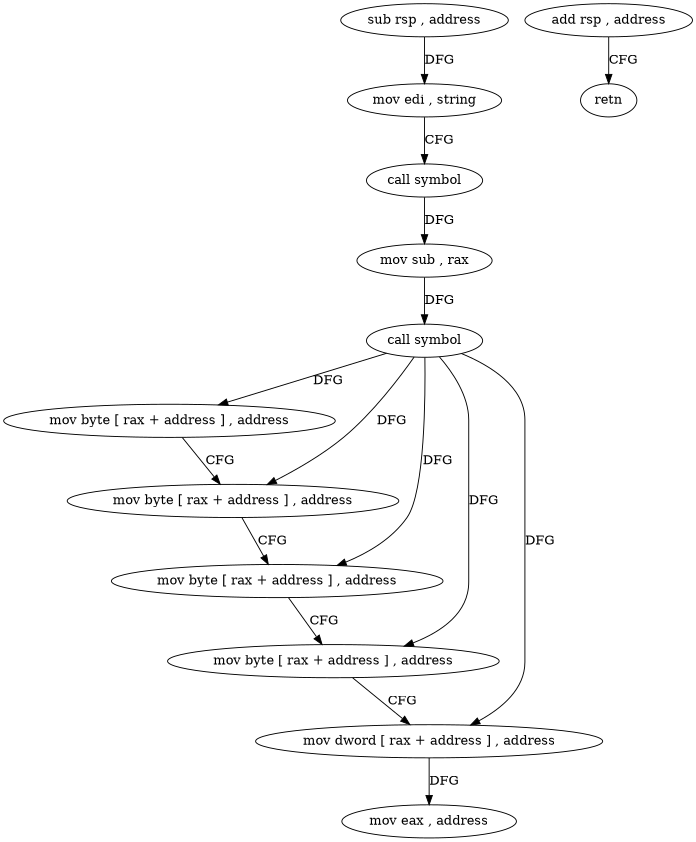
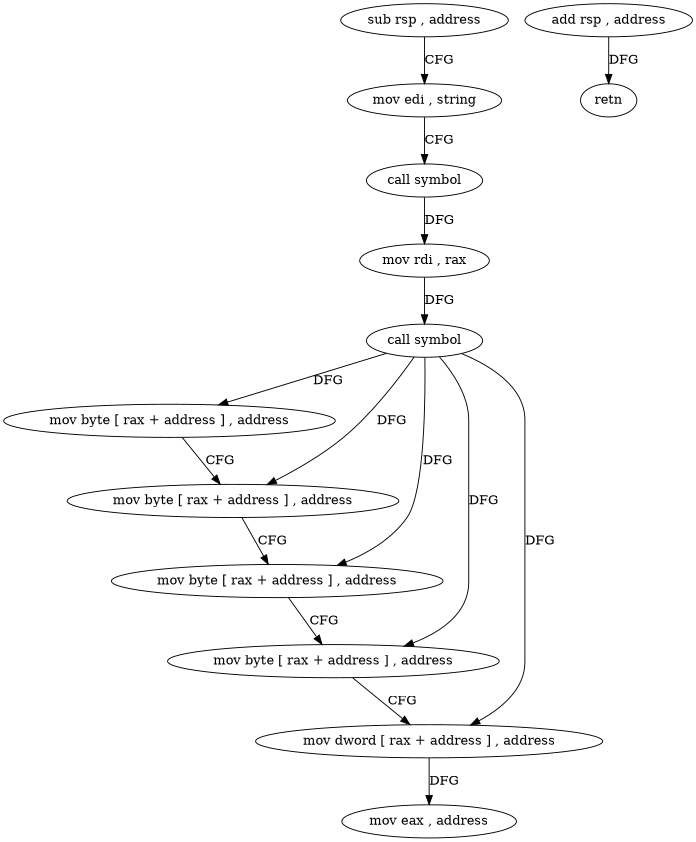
edge "sub rsp , address" -> "mov edi , string": label "DFG" -> "CFG"
edge "add rsp , address" -> "retn": label "CFG" -> "DFG"
node "mov sub , rax": label "mov sub , rax" -> "mov rdi , rax"
